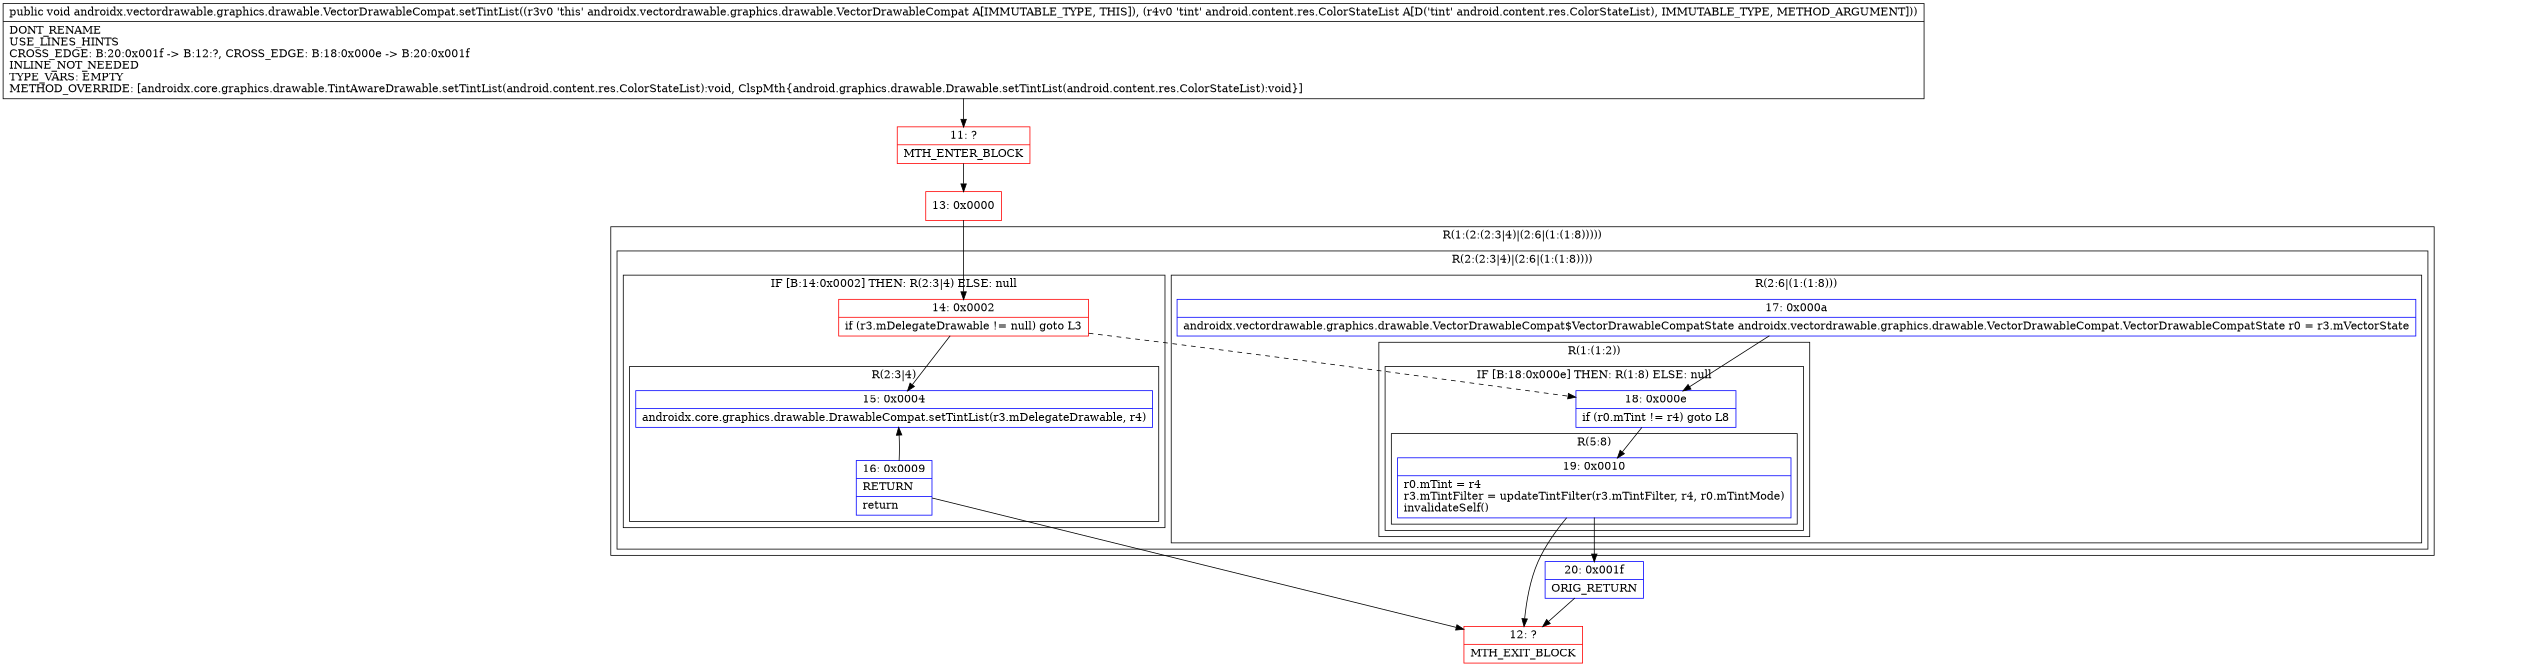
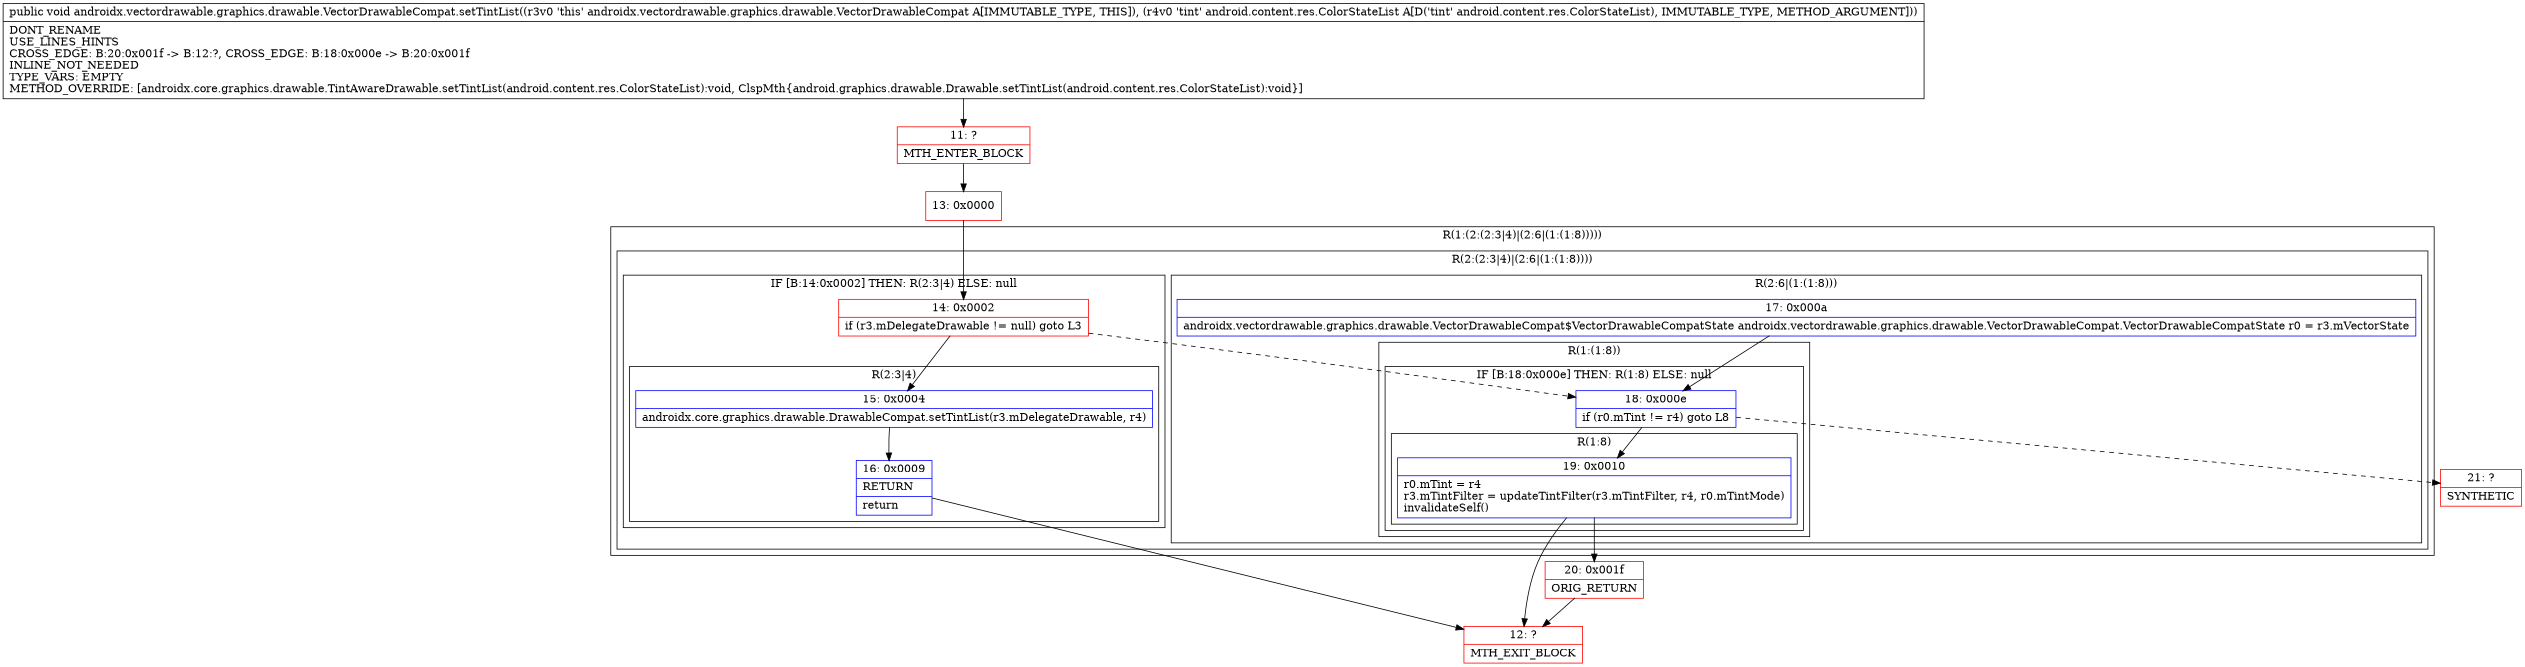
cluster "R(1:(1:2))": label "R(1:(1:2))" -> "R(1:(1:8))"
cluster "R(5:8)": label "R(5:8)" -> "R(1:8)"
edge "16: 0x0009" -> "15: 0x0004": reversed
node "21: ?": added
node "20: 0x001f": color blue -> red
